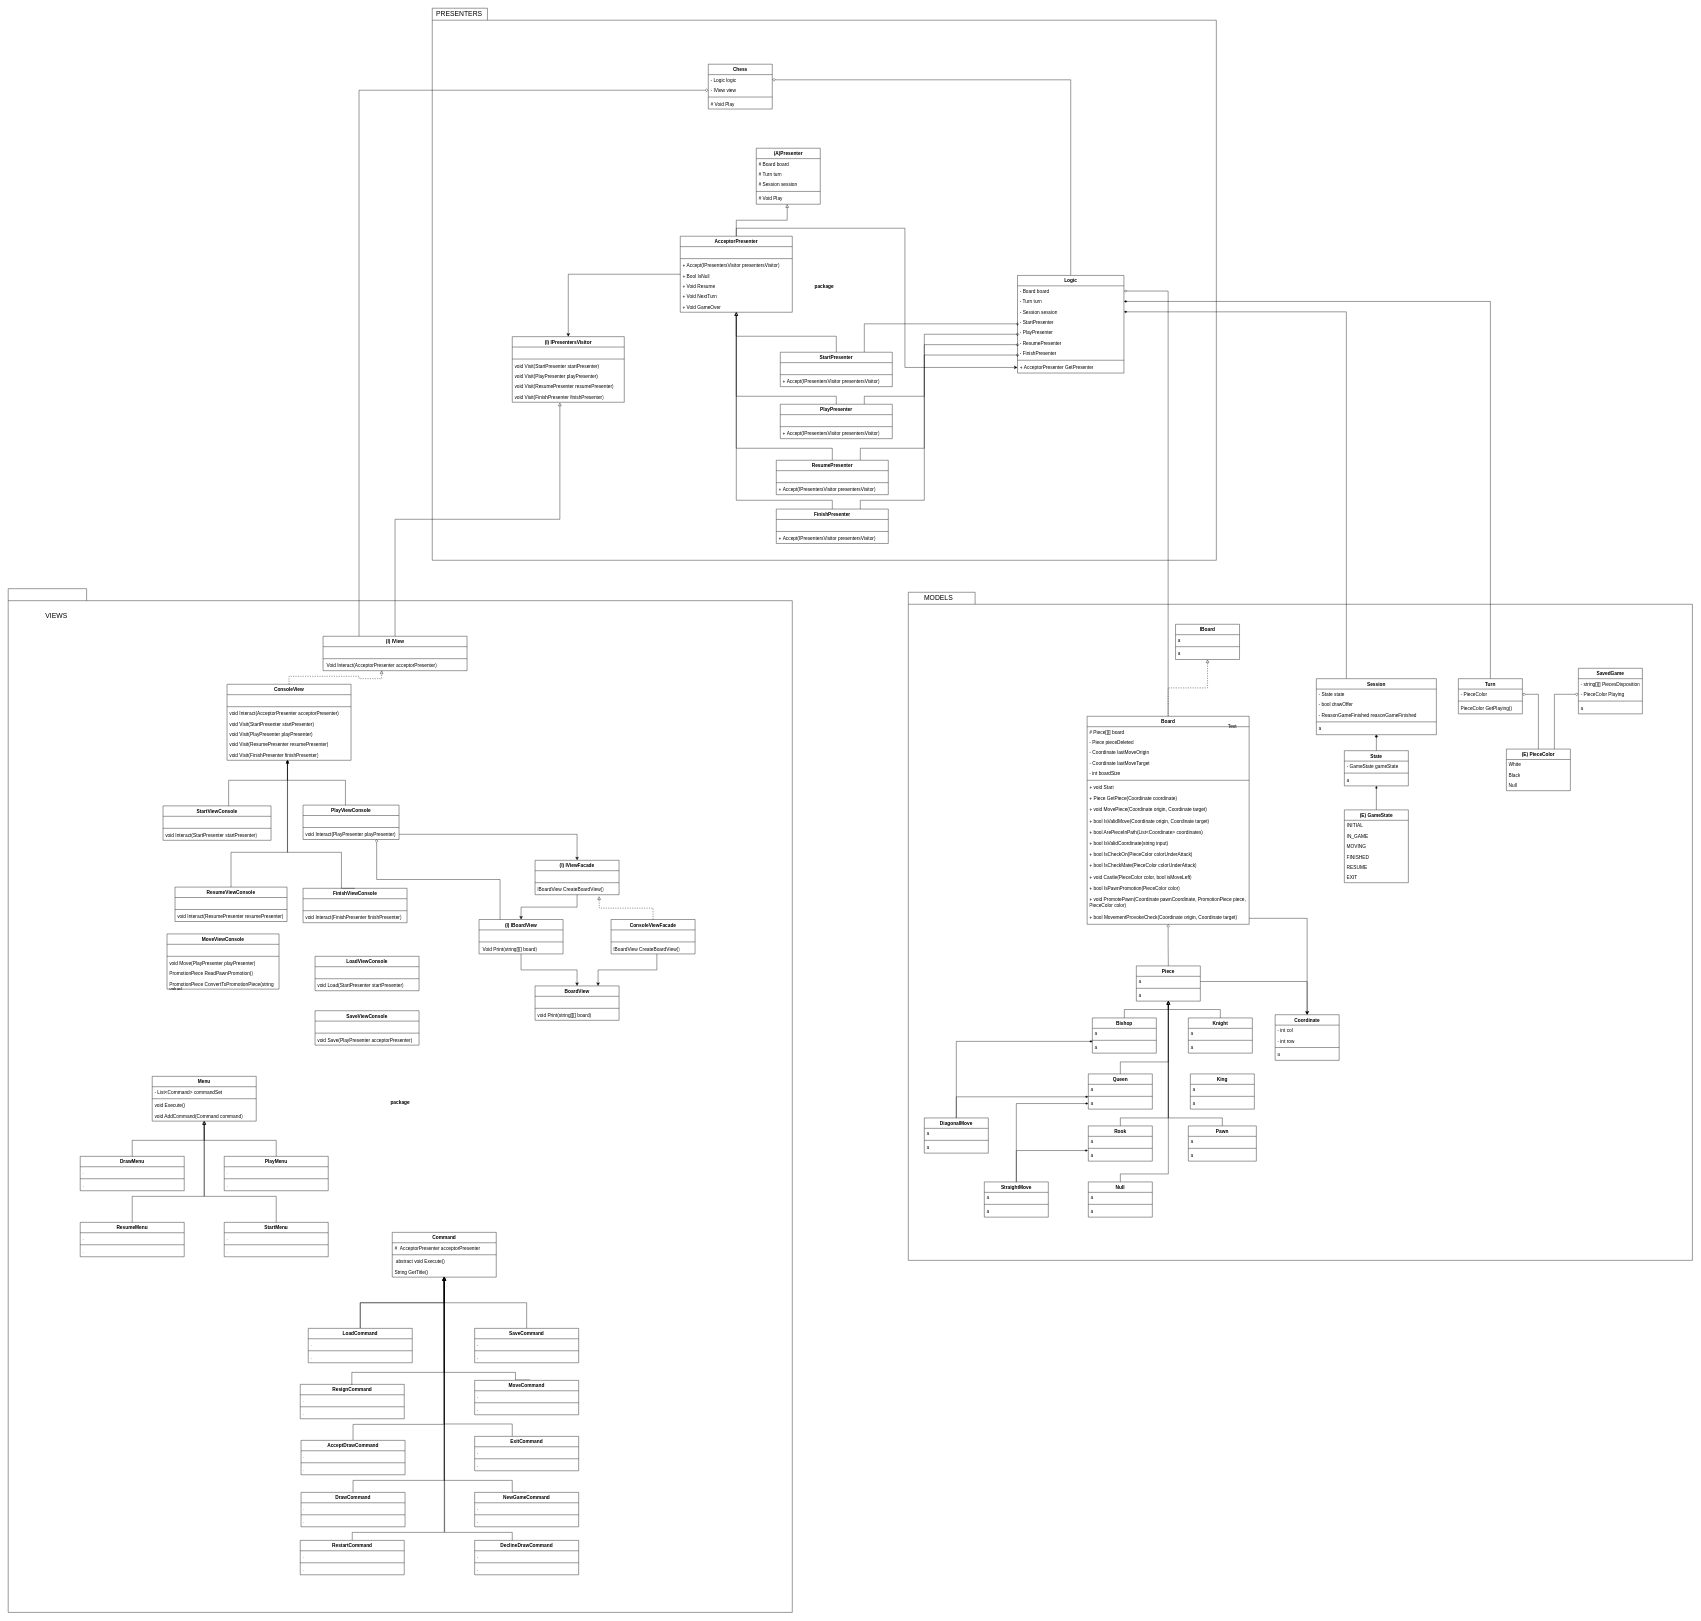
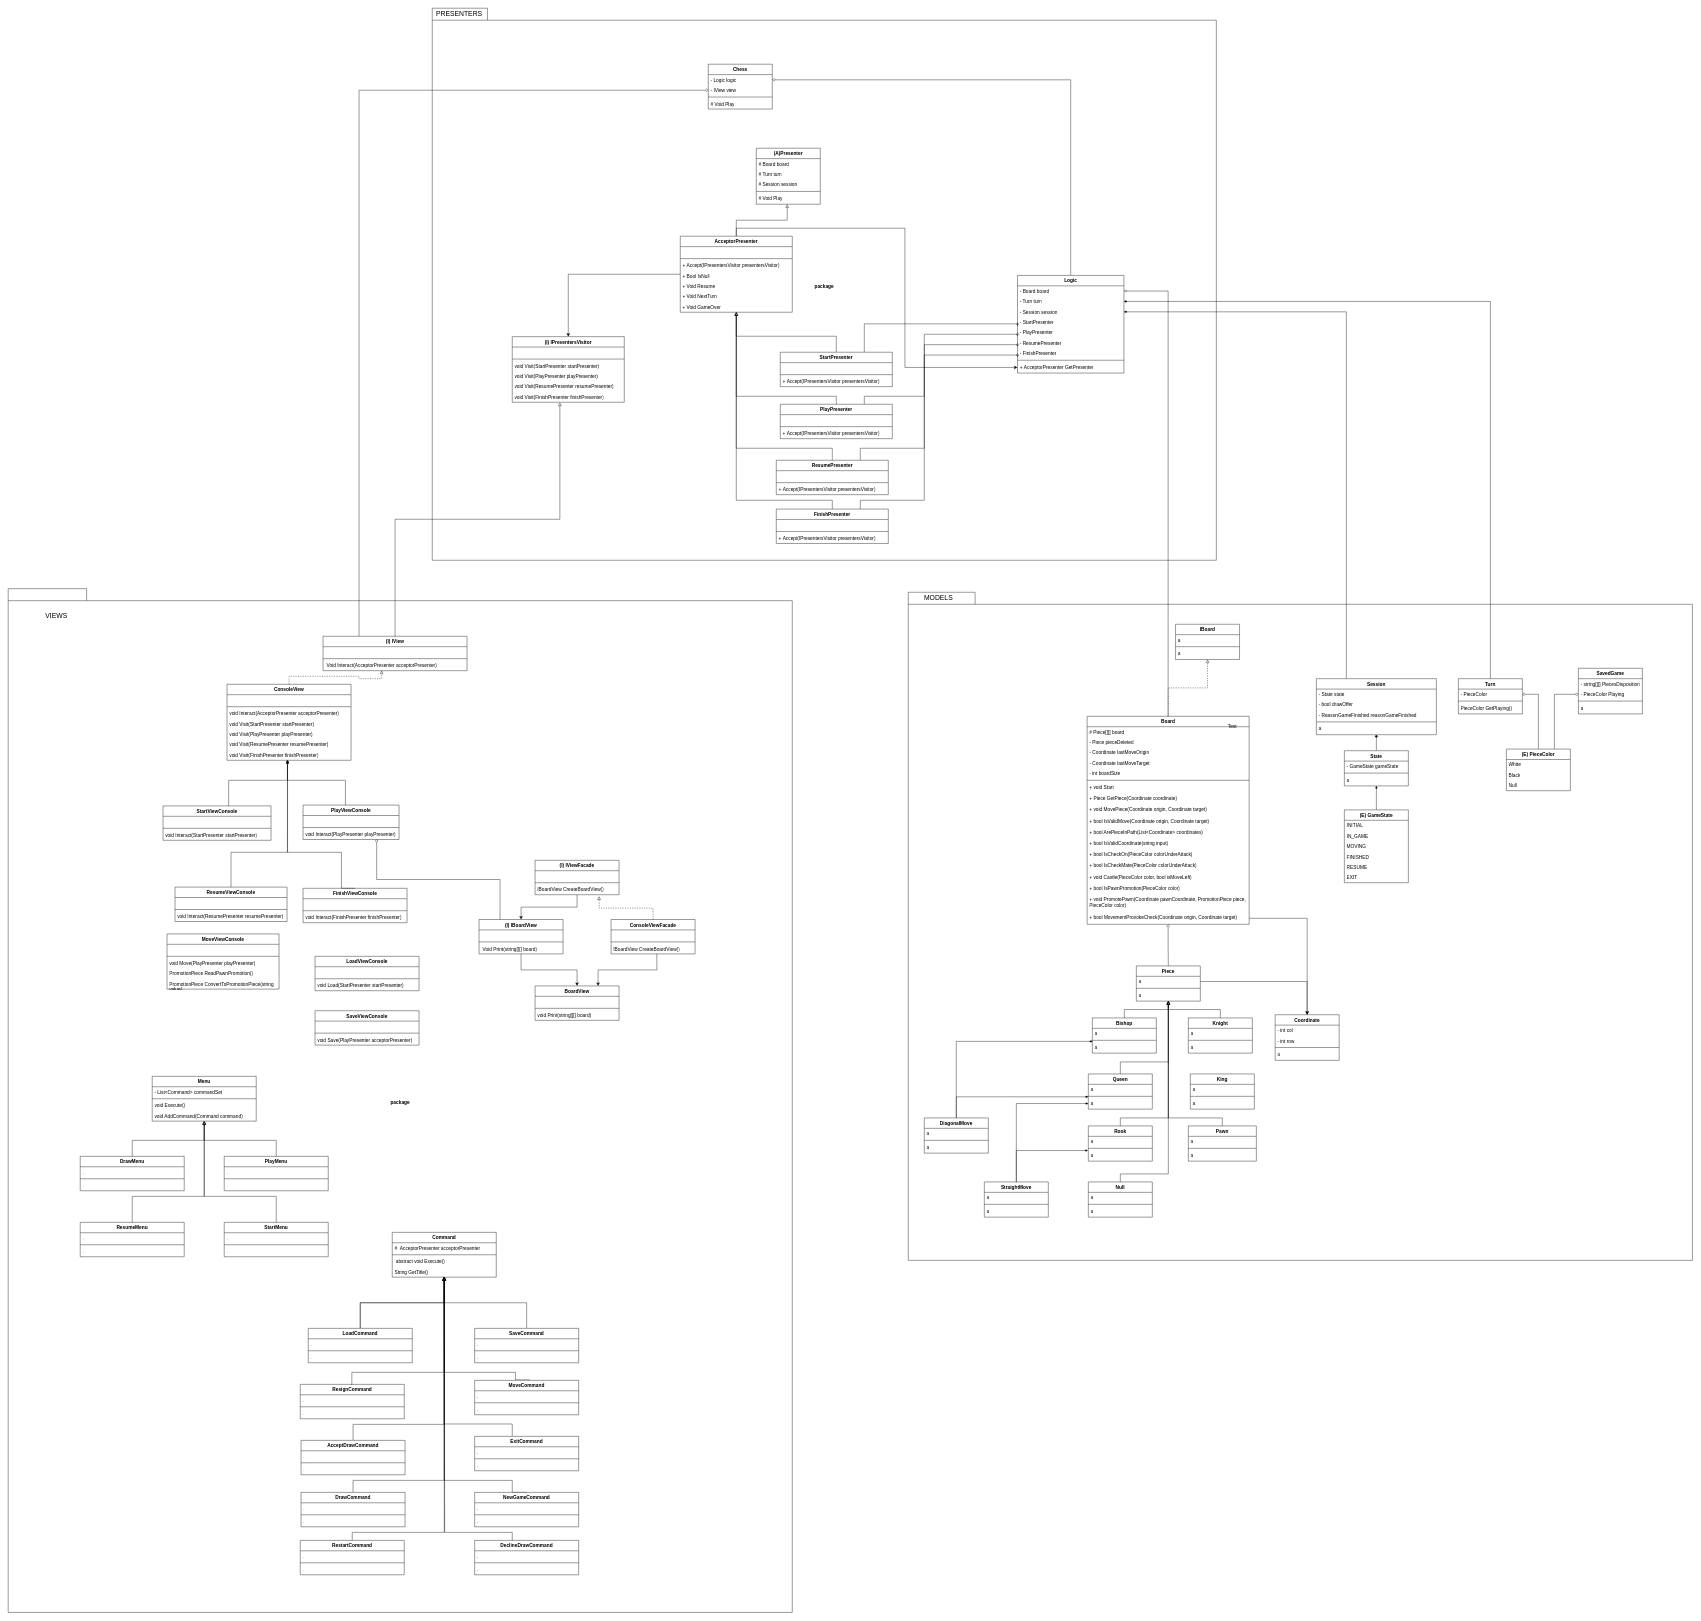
edge "void Interact(PlayPresenter playPresenter)" -> "(I) IViewFacade": removed
